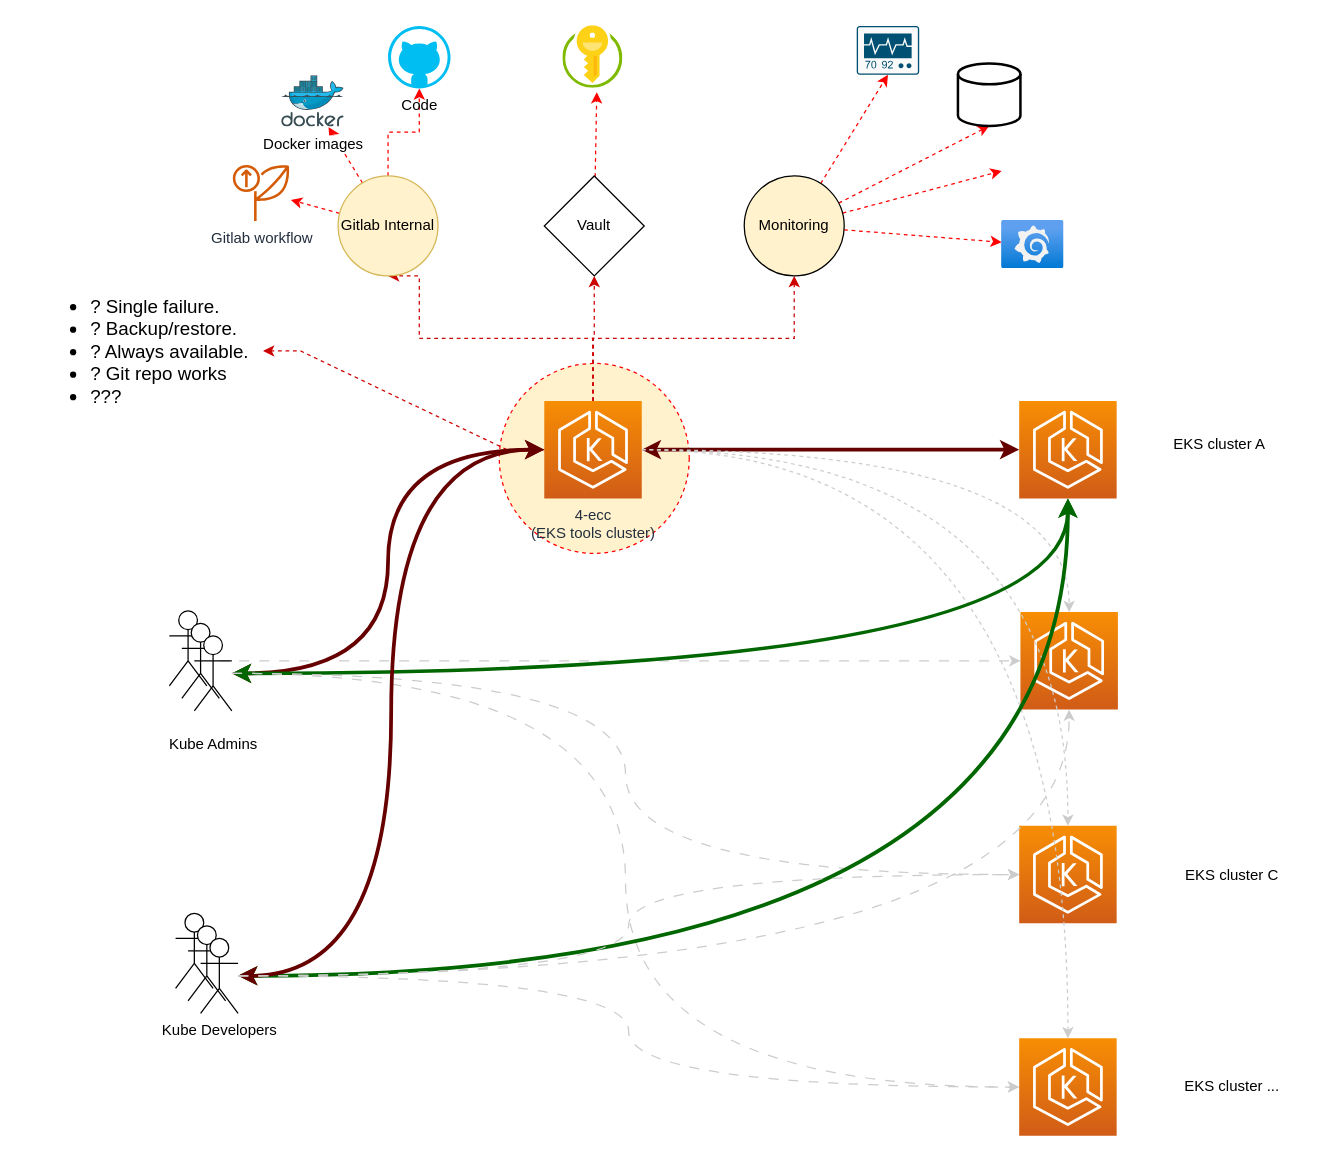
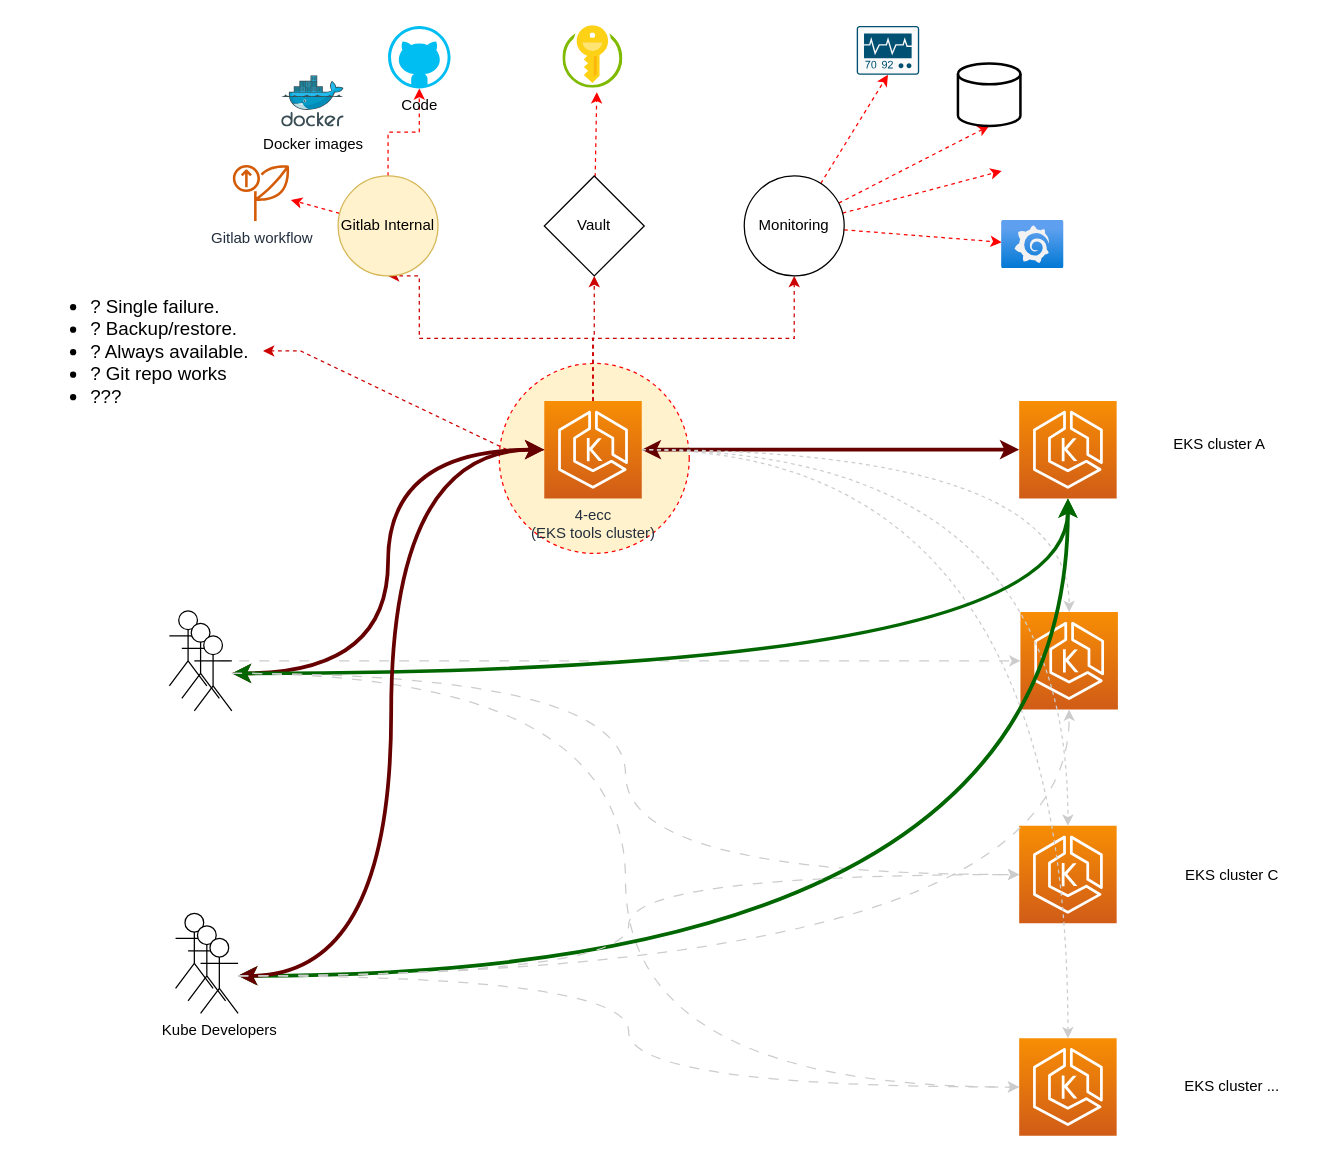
edge "Gitlab Internal" -> "Docker images": removed
node "Monitoring": fillcolor #fff2cc -> #ffffff
node "Kube Admins": removed
